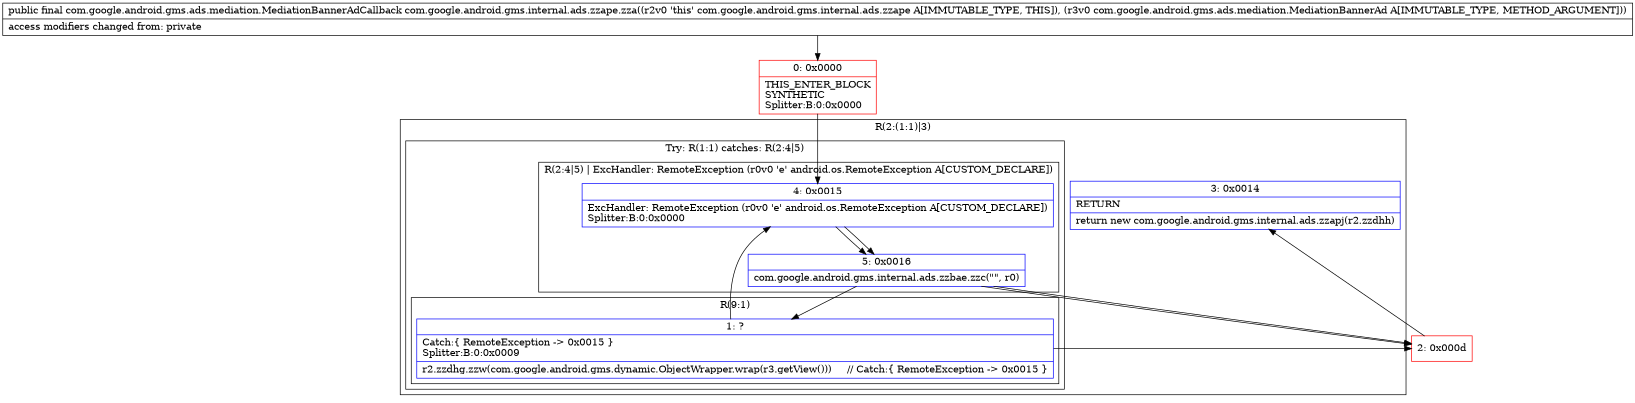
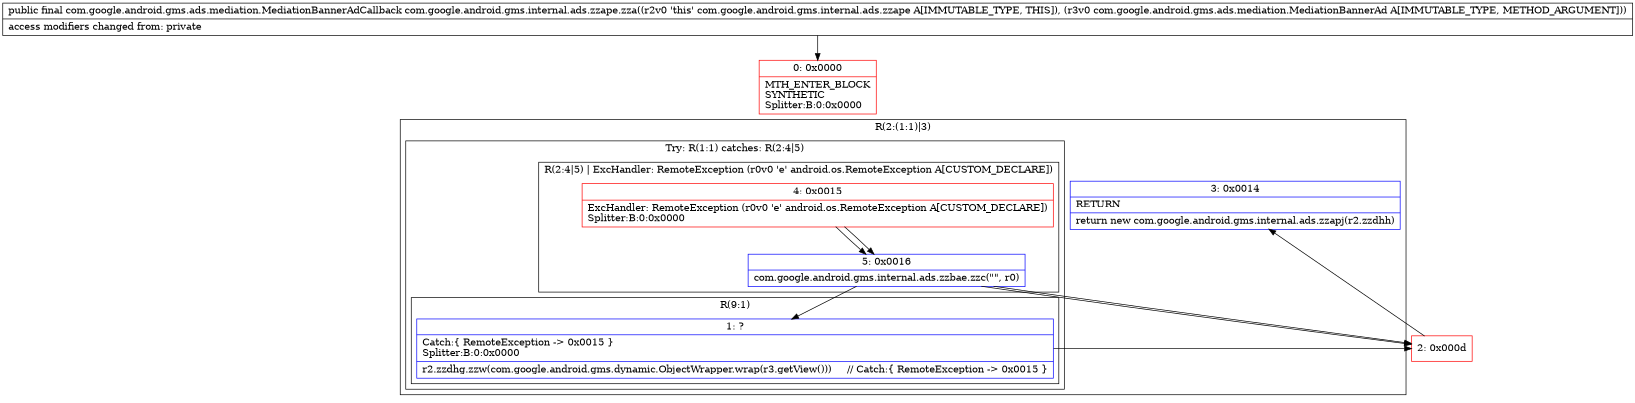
node "0: 0x0000": text "THIS_ENTER_BLOCK" -> "MTH_ENTER_BLOCK"
edge "0: 0x0000" -> "4: 0x0015": removed
node "4: 0x0015": color blue -> red
edge "1: ?" -> "4: 0x0015": removed
node "1: ?": text "Splitter:B:0:0x0009" -> "Splitter:B:0:0x0000"
